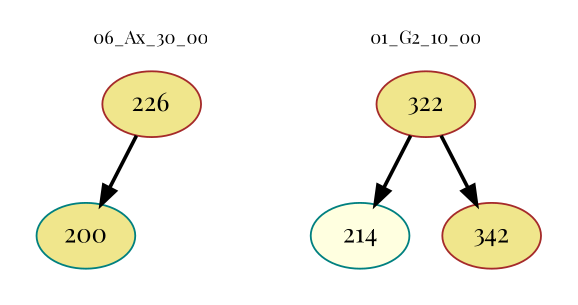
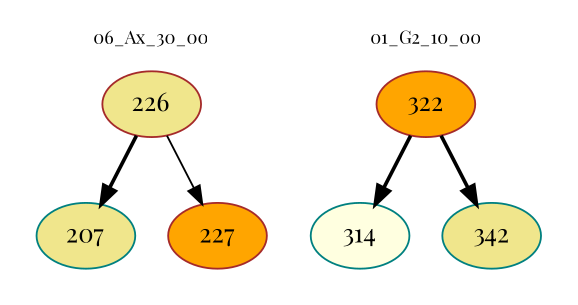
node "322": fillcolor khaki -> orange
node "200": label "200" -> "207"
node "227": added
node "214": label "214" -> "314"
node "342": color brown -> teal
